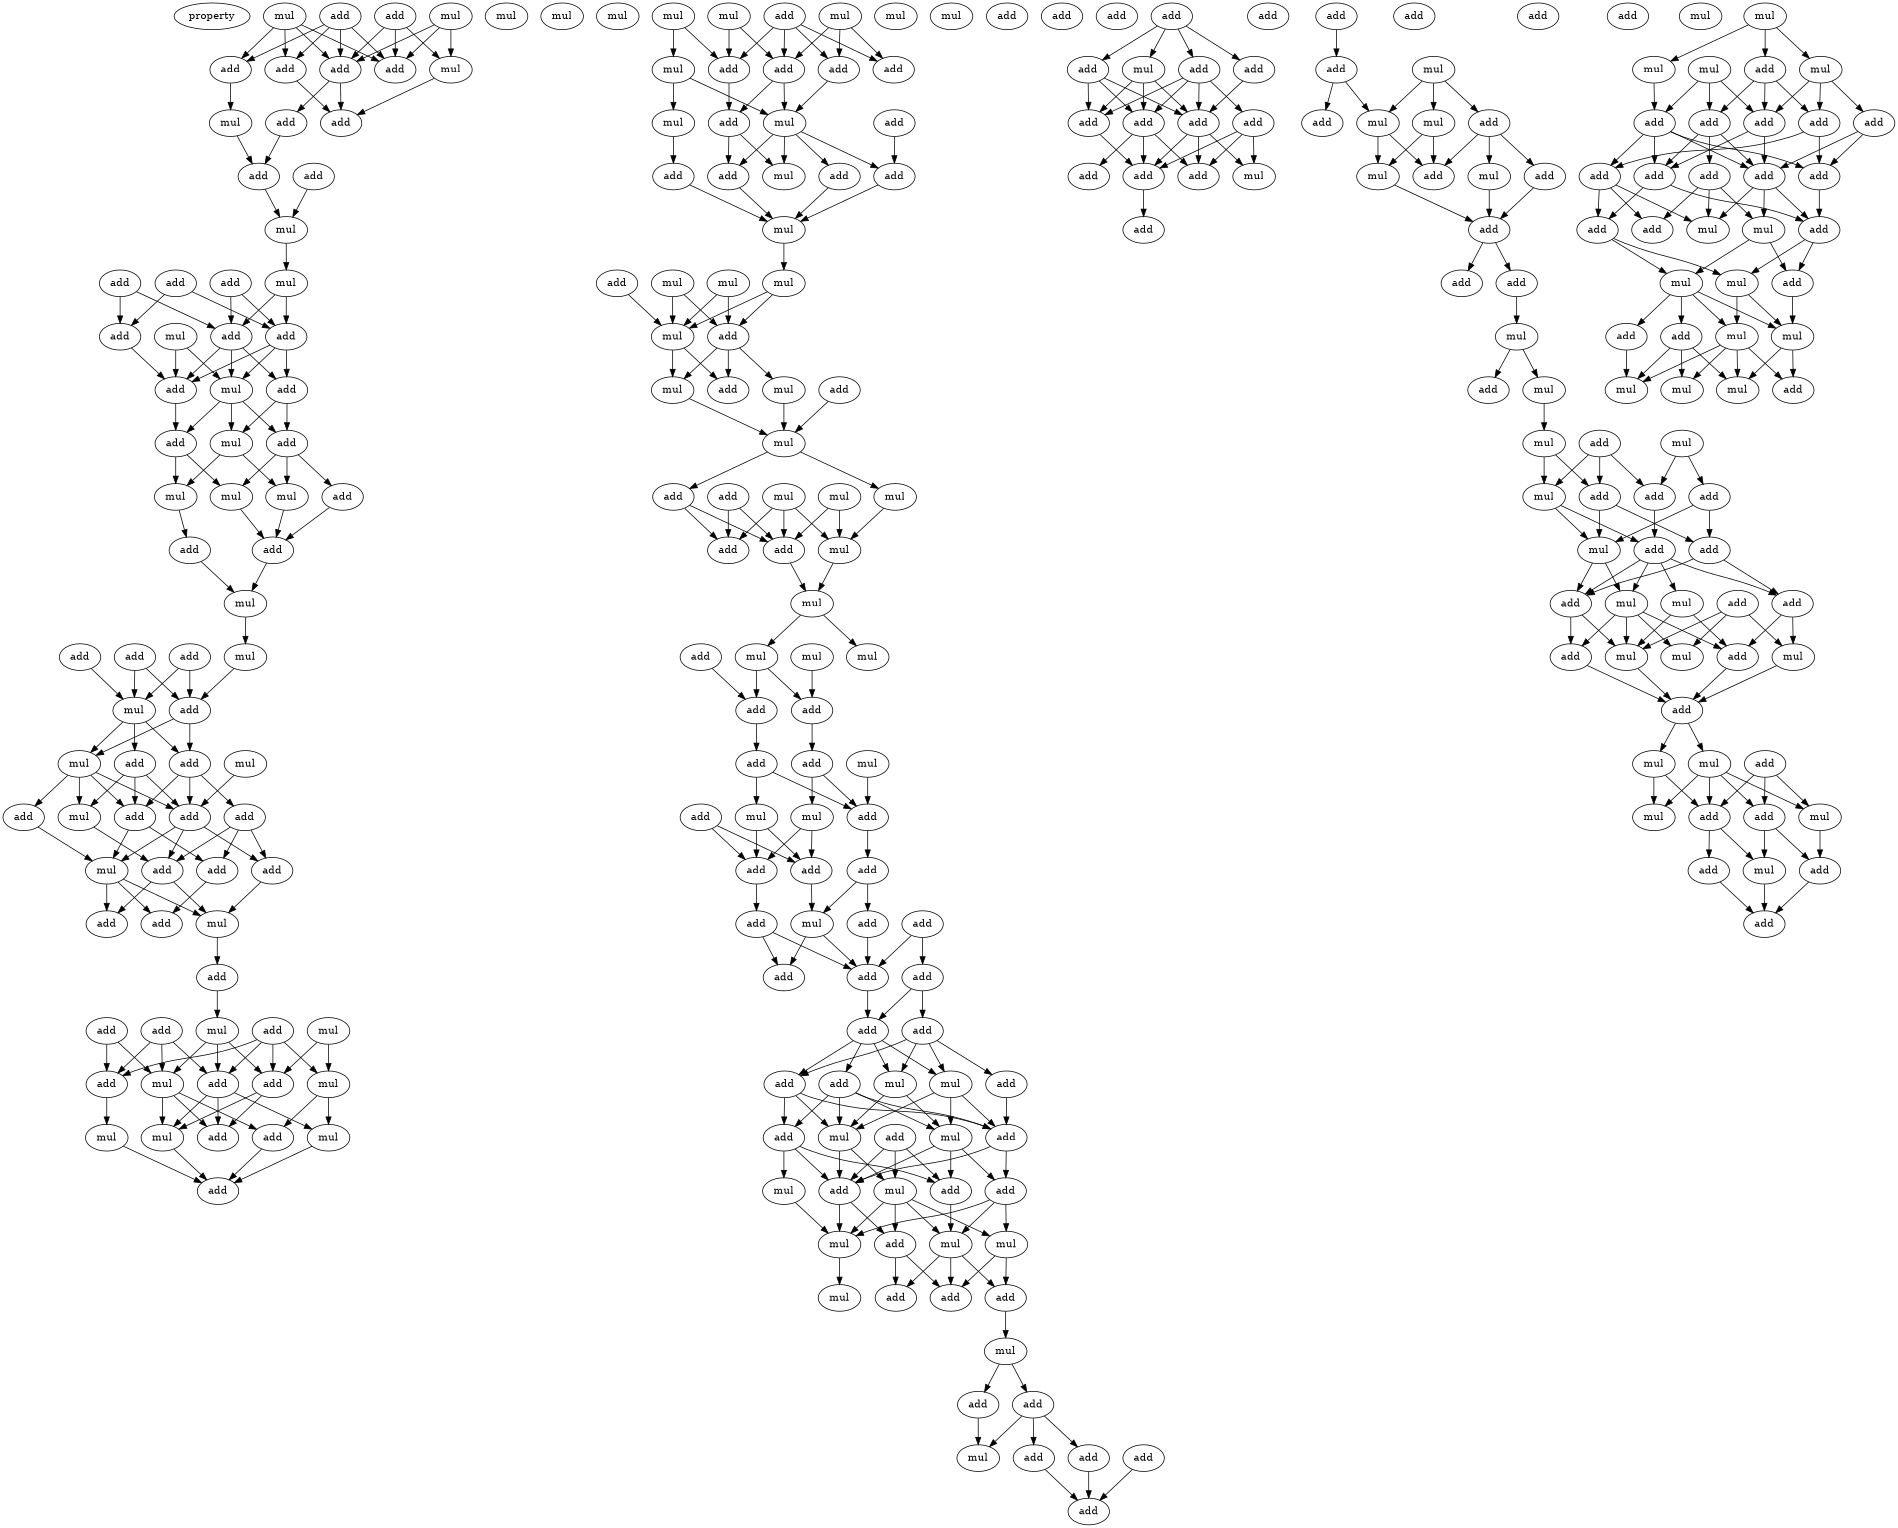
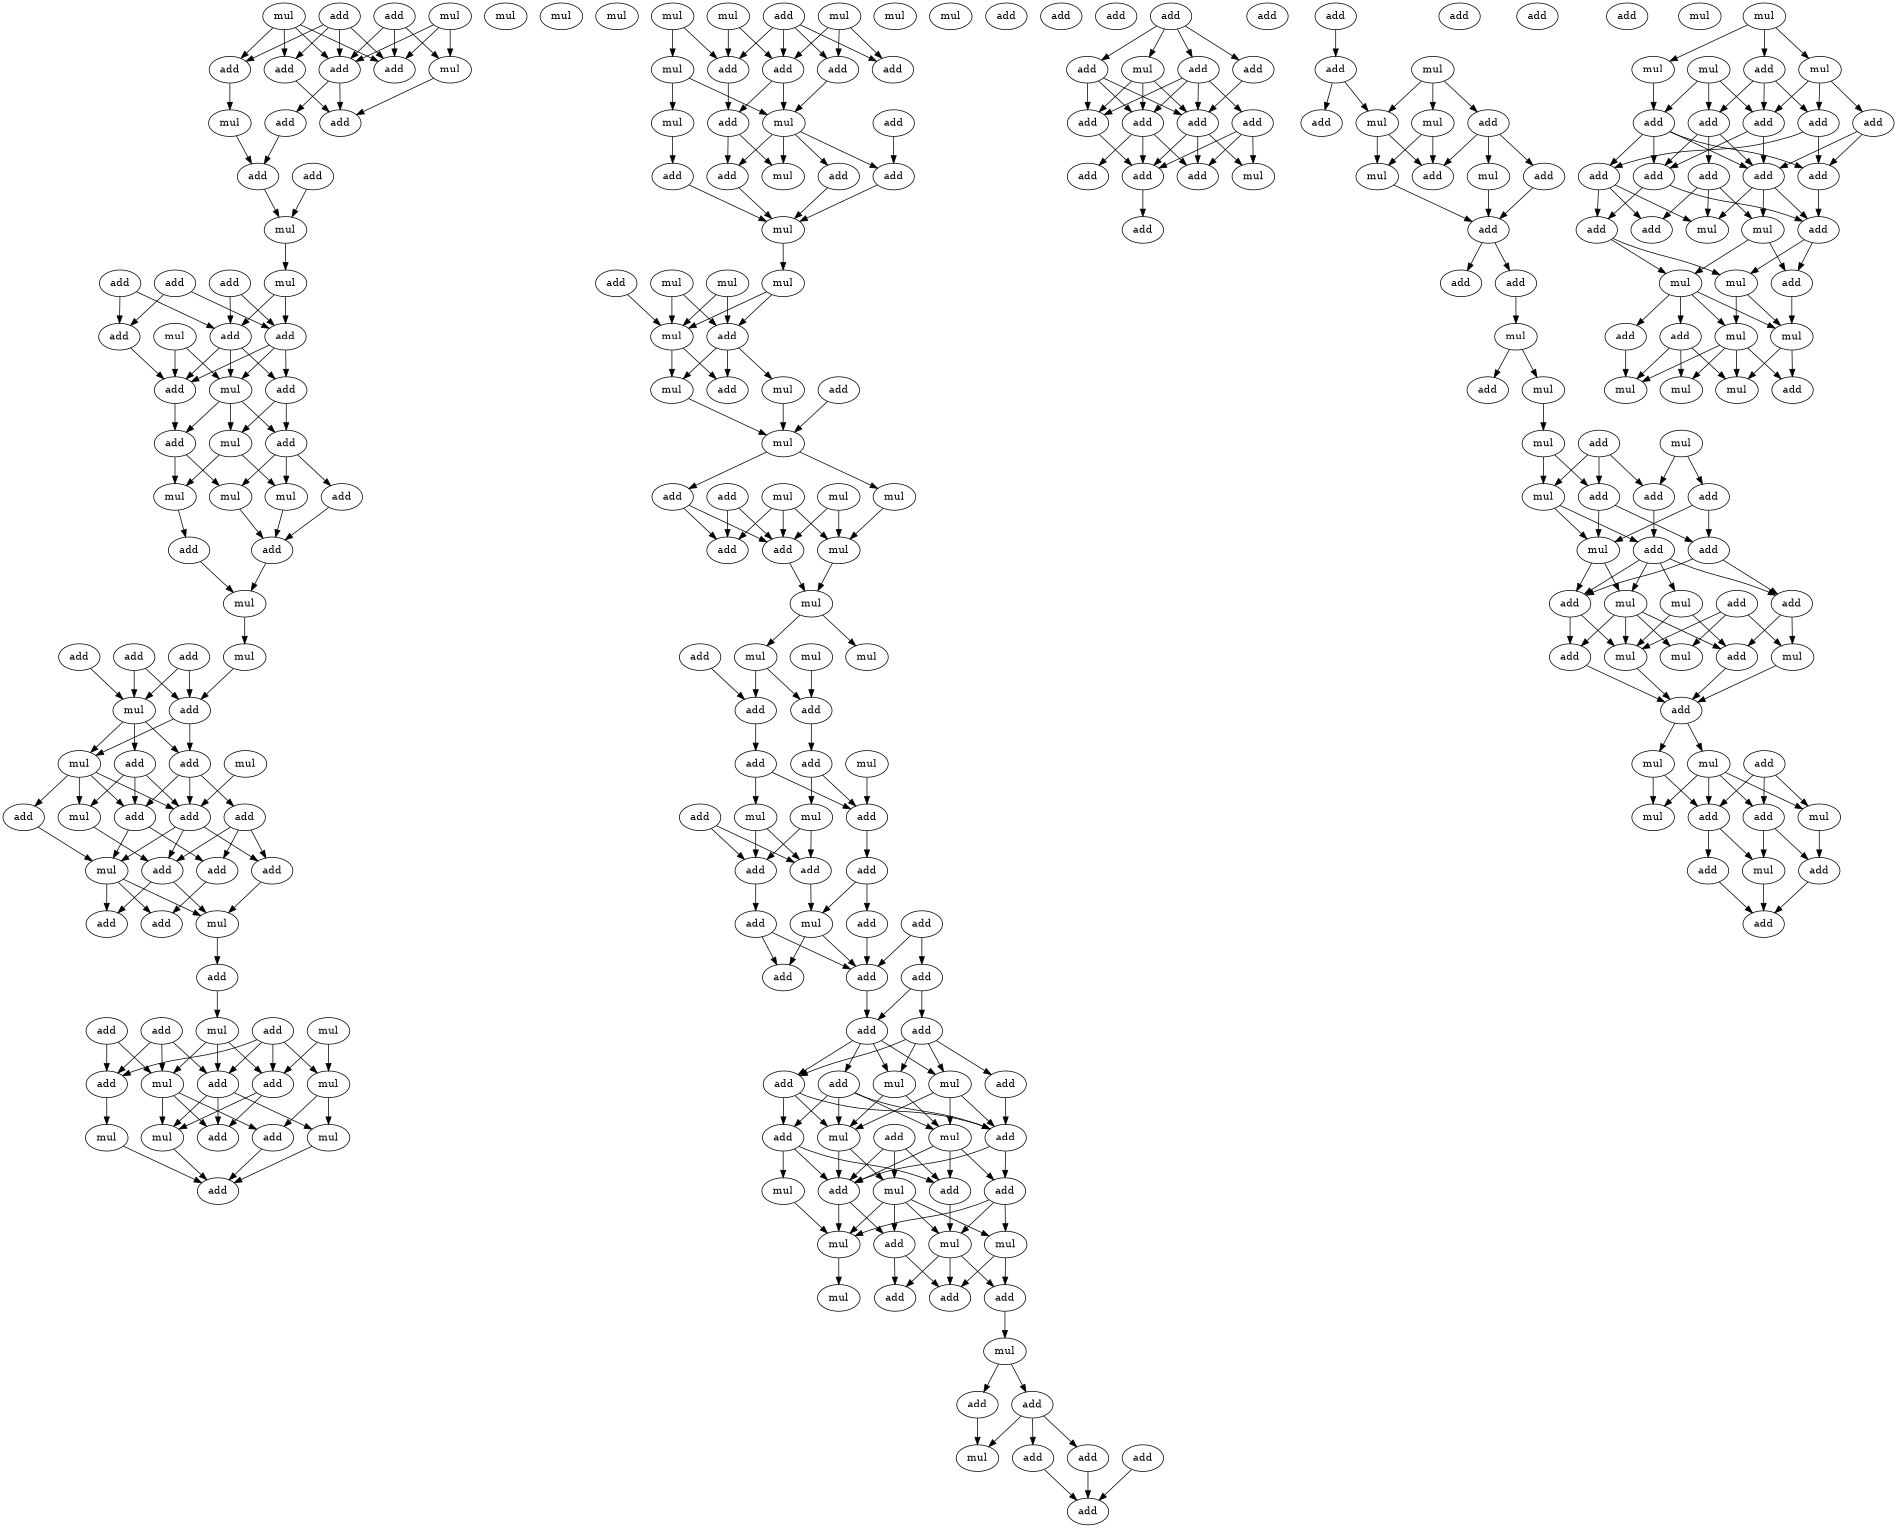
node "property": removed
